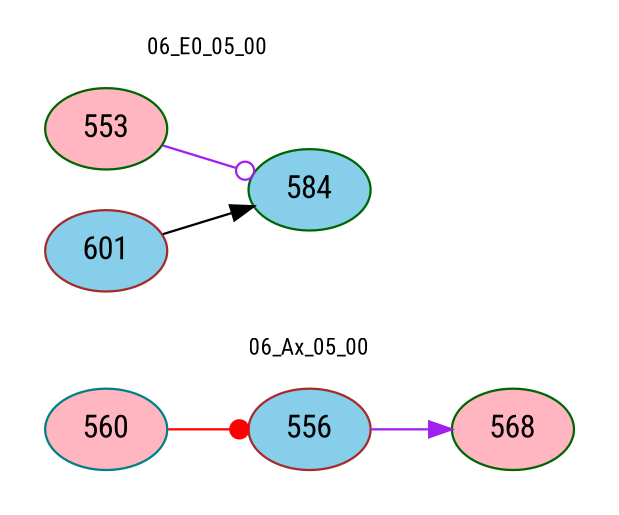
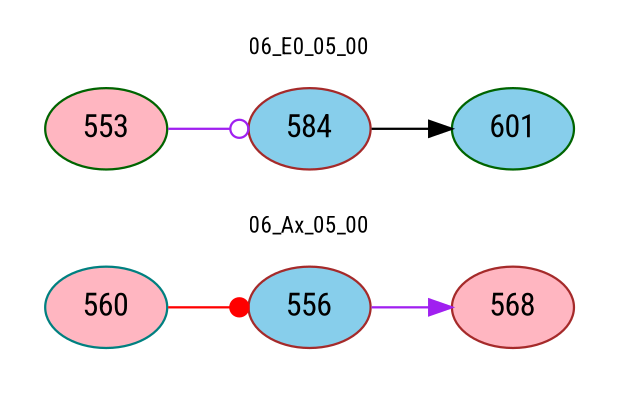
node "584": color darkgreen -> brown
edge "601" -> "584": reversed
node "601": color brown -> darkgreen
node "568": color darkgreen -> brown
